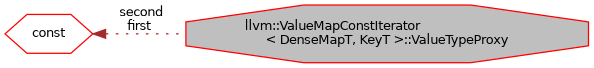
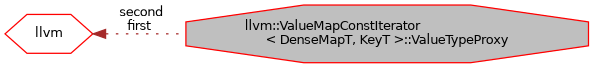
node "const": label "const" -> "llvm"
